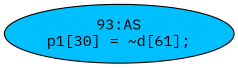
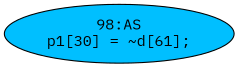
node "93:AS p1[30] = ~d[61];": label "93:AS p1[30] = ~d[61];" -> "98:AS p1[30] = ~d[61];"
